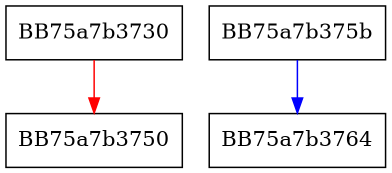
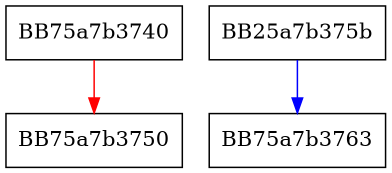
node "BB75a7b3730": label "BB75a7b3730" -> "BB75a7b3740"
node "BB75a7b375b": label "BB75a7b375b" -> "BB25a7b375b"
node "BB75a7b3764": label "BB75a7b3764" -> "BB75a7b3763"
